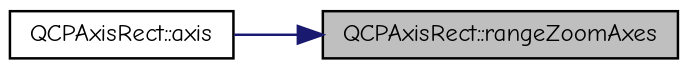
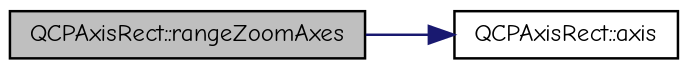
edge "QCPAxisRect::axis" -> "QCPAxisRect::rangeZoomAxes": reversed
